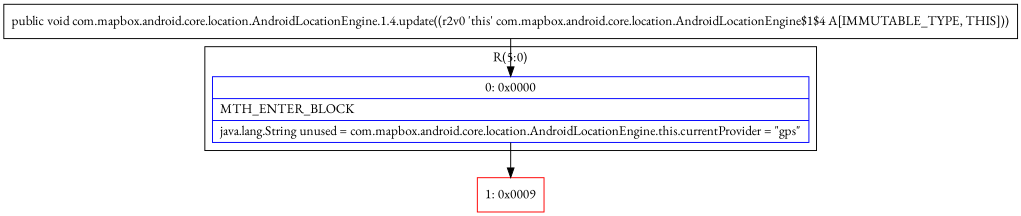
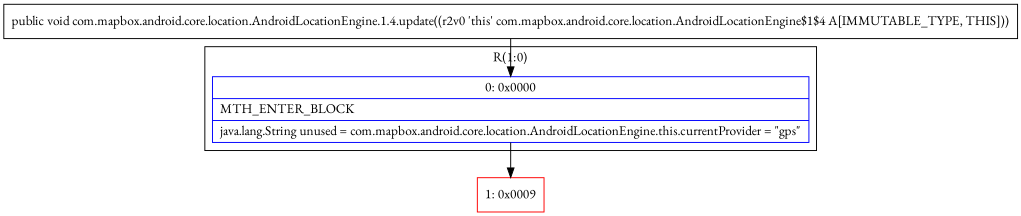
cluster "R(5:0)": label "R(5:0)" -> "R(1:0)"
